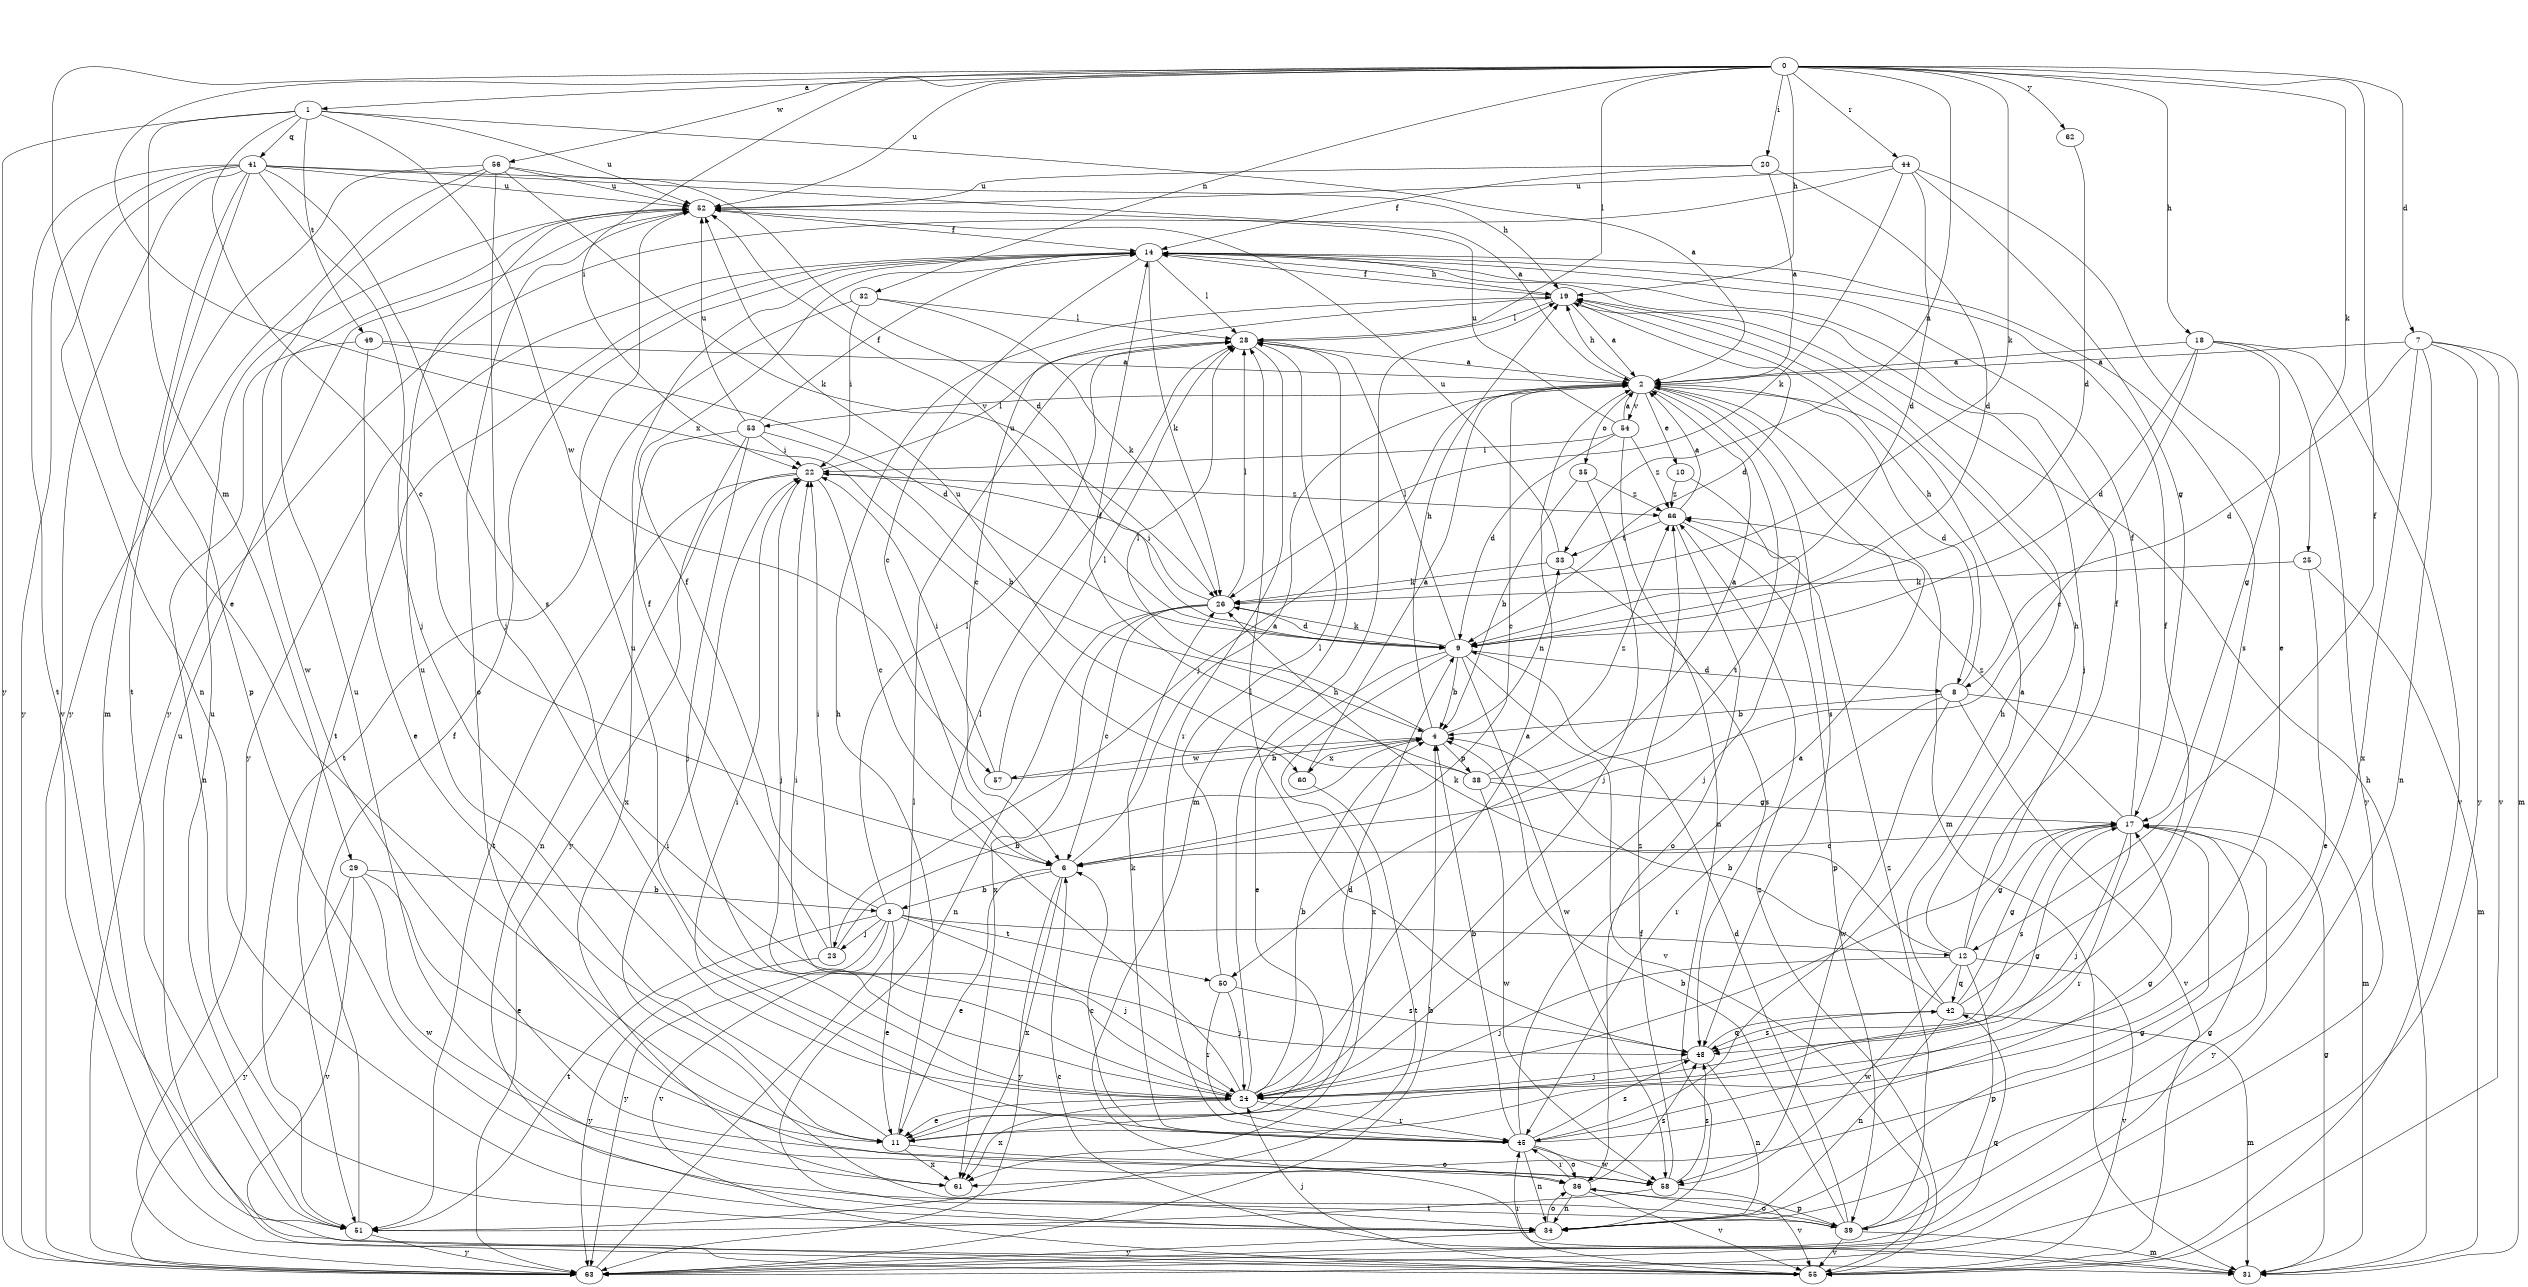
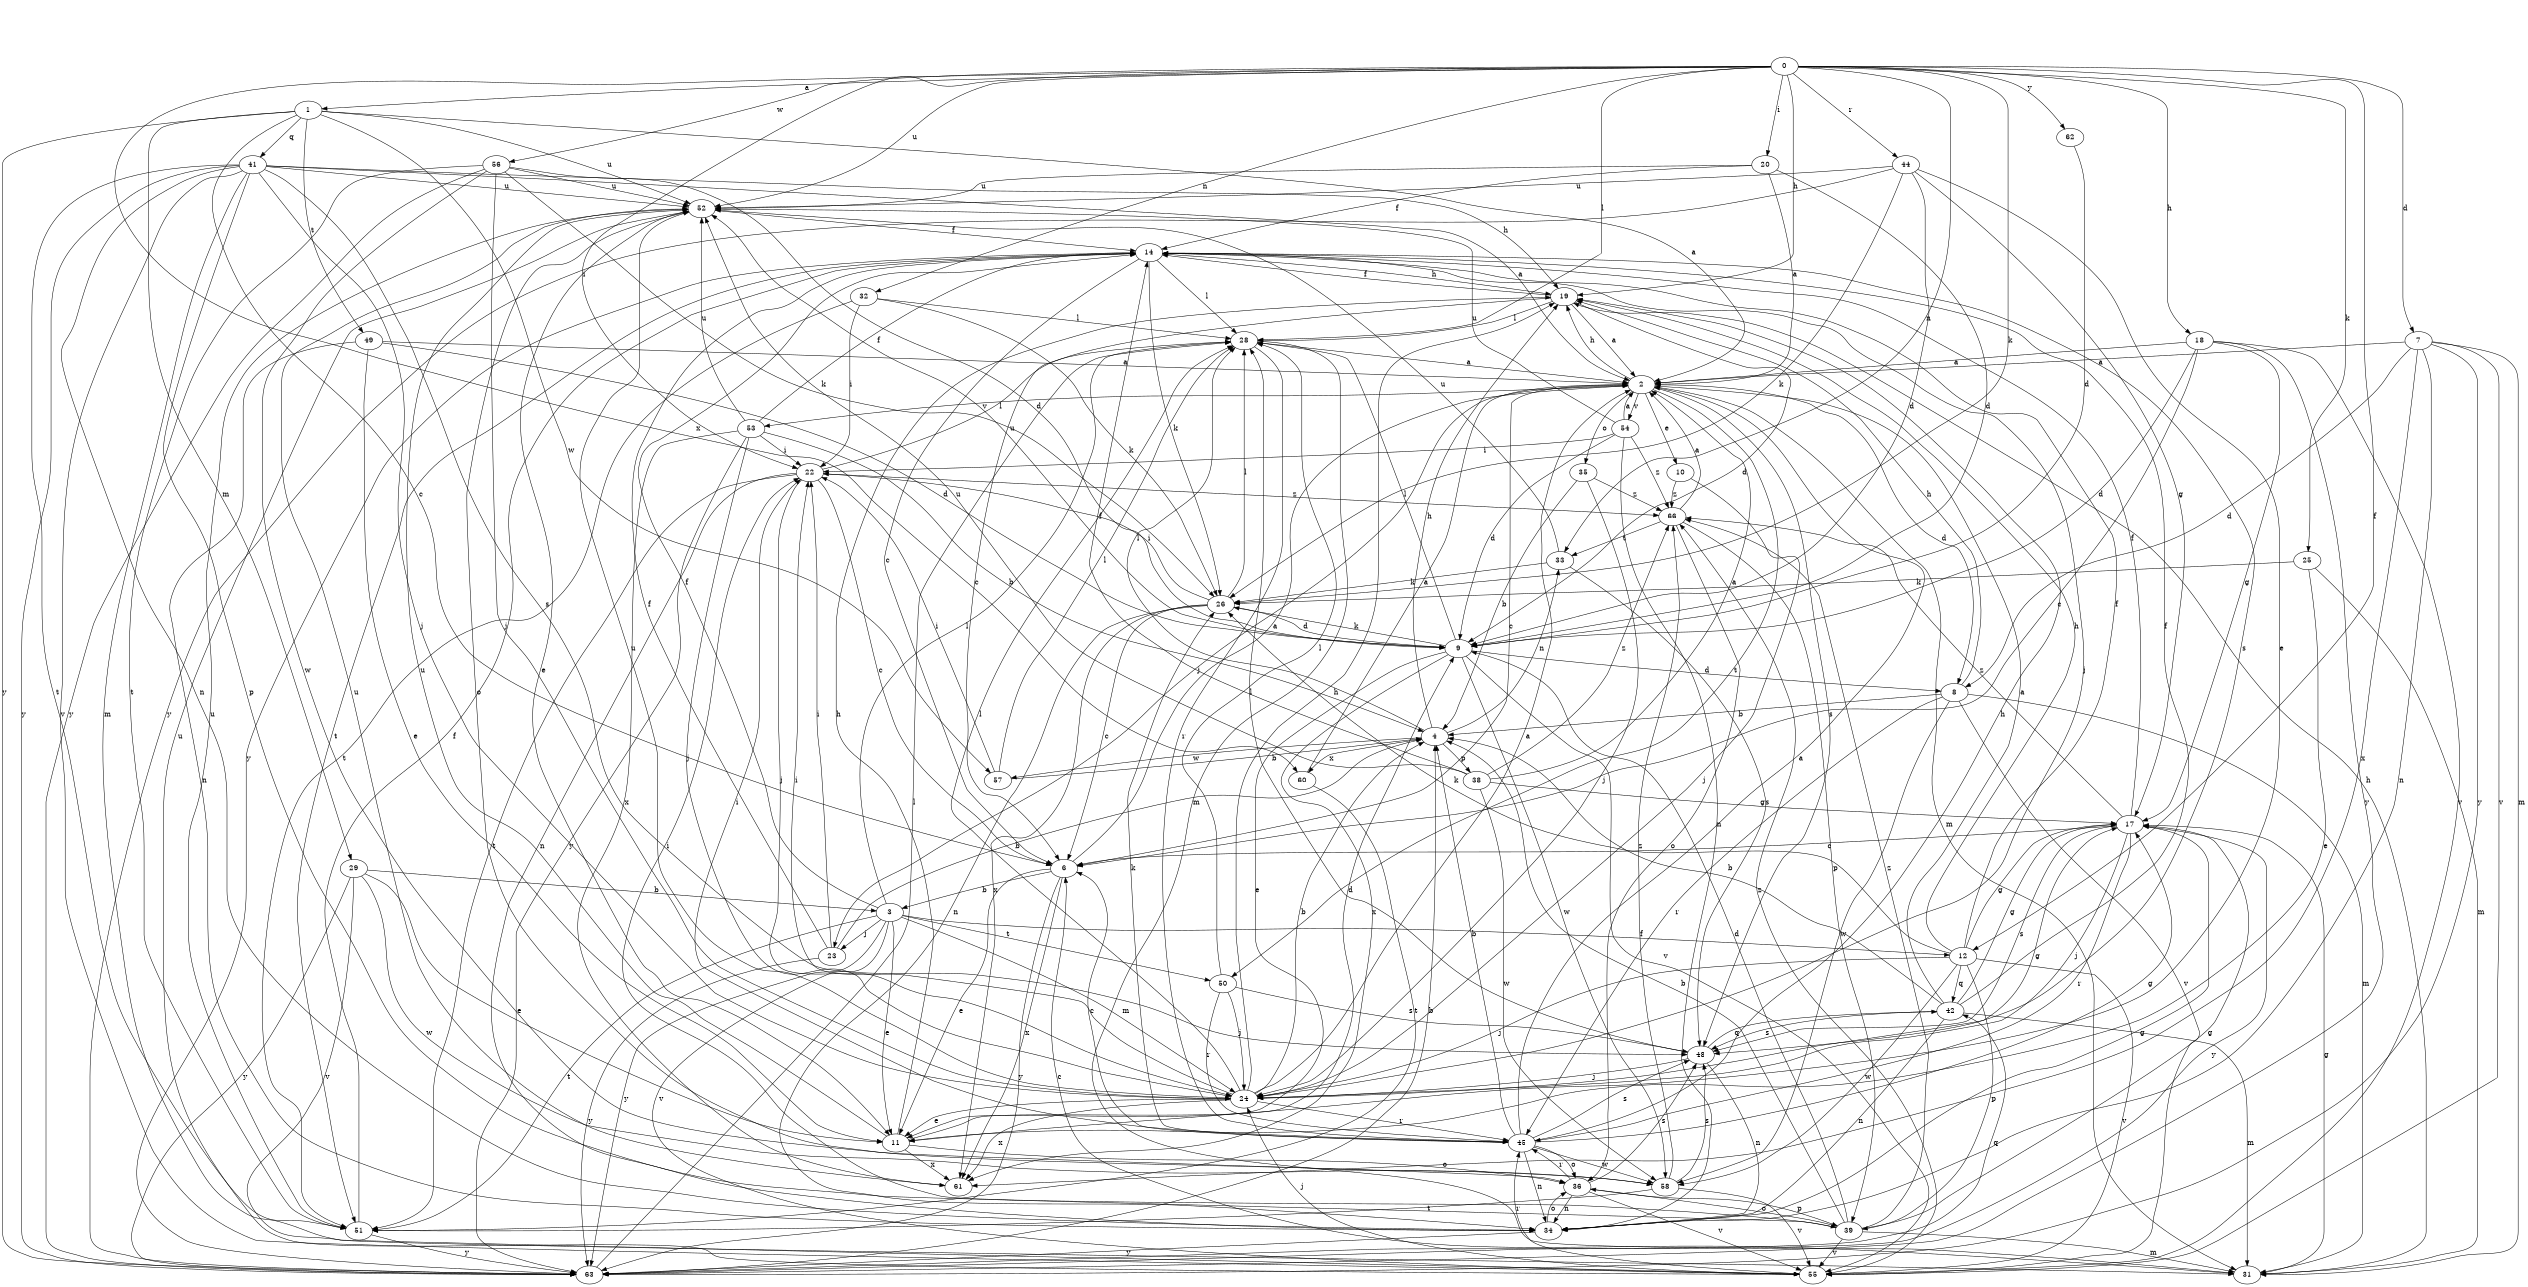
edge "0" -> "11": now "52" -> "11"
edge "9" -> "4": removed, label "b"
edge "3" -> "24": label "j" -> "m"
